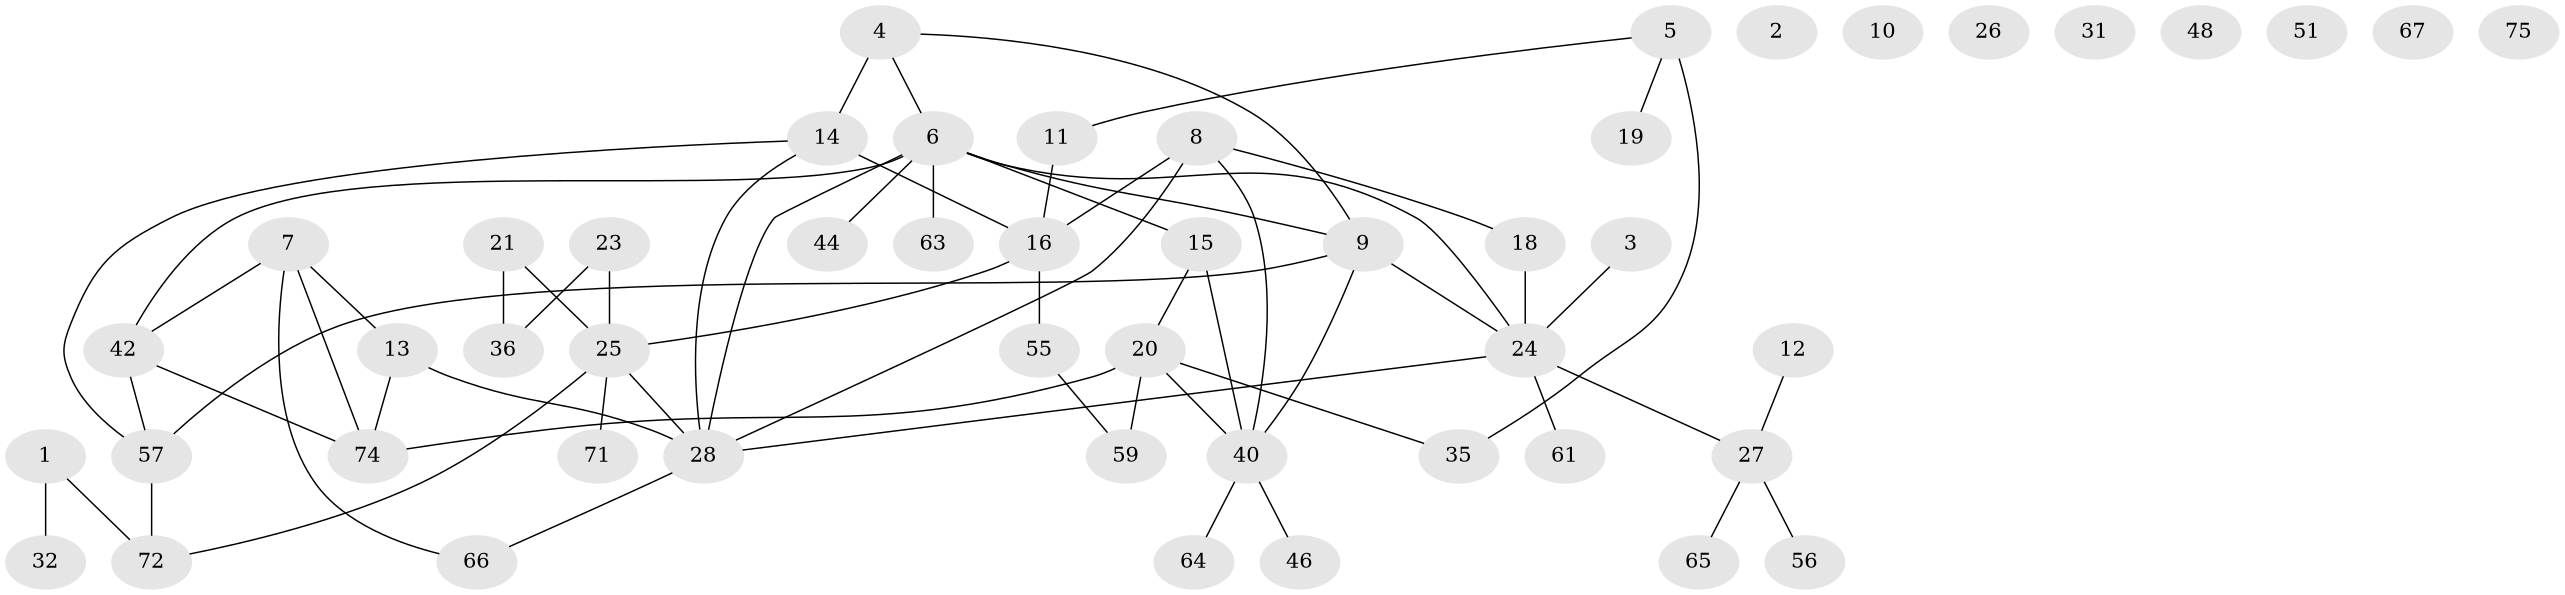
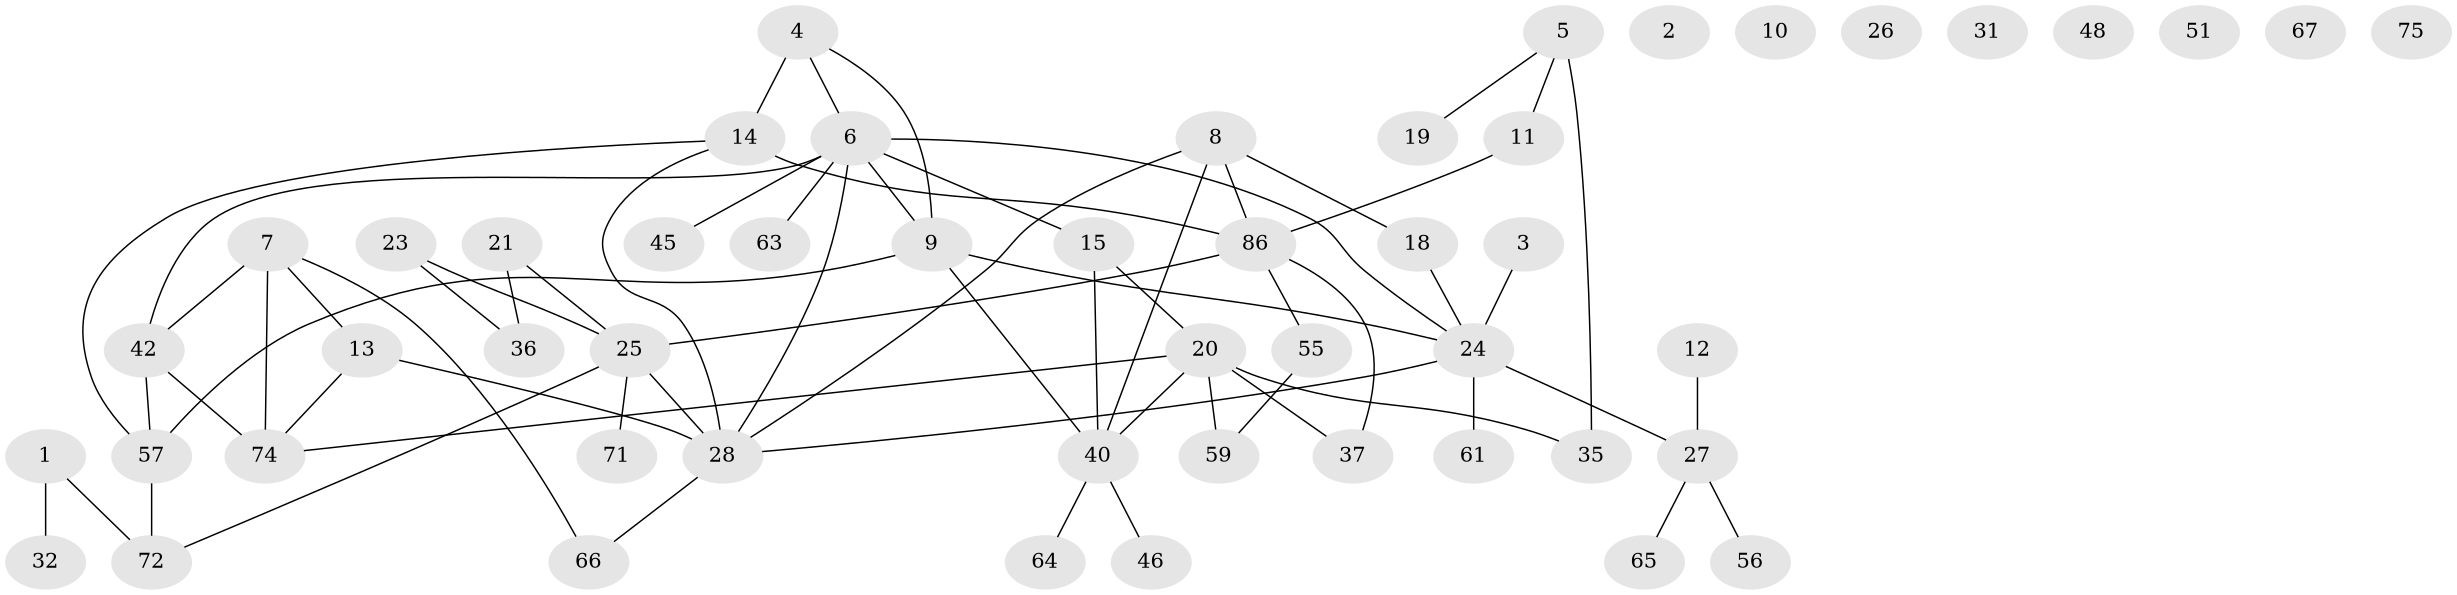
node "44": label "44" -> "45"
node "16": label "16" -> "86"
node "37": added
